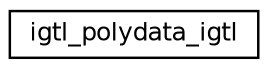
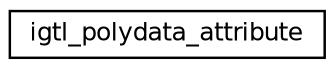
node "igtl_polydata_igtl": label "igtl_polydata_igtl" -> "igtl_polydata_attribute"
